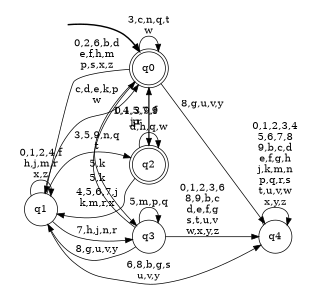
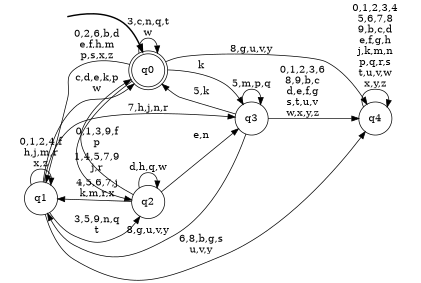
edge "q2" -> "q3": added, label "e,n"
edge "q0" -> "q3": label "5,k" -> "k"
node "q2": shape doublecircle -> circle
